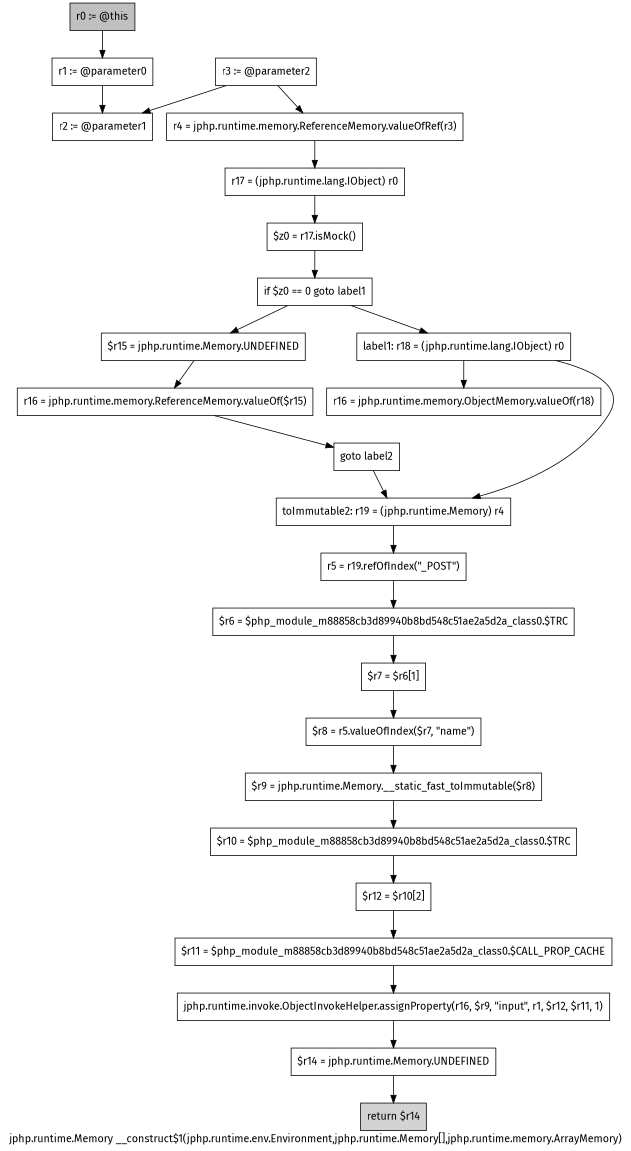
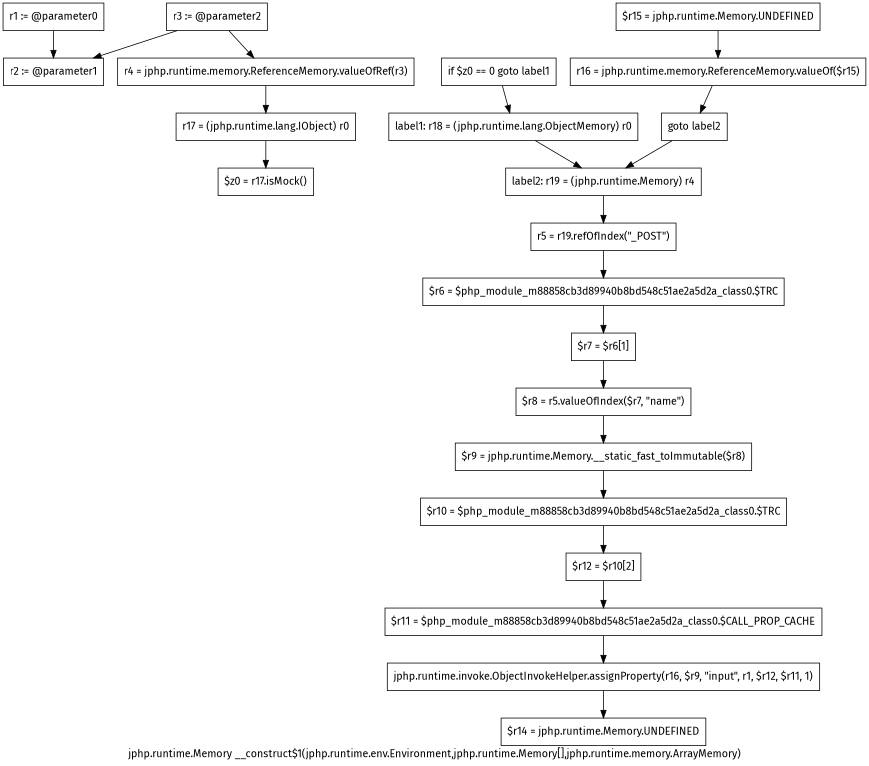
node "r0 := @this": removed
edge "$z0 = r17.isMock()" -> "if $z0 == 0 goto label1": removed
edge "if $z0 == 0 goto label1" -> "$r15 = jphp.runtime.Memory.UNDEFINED": removed
node "label1: r18 = (jphp.runtime.lang.IObject) r0": label "label1: r18 = (jphp.runtime.lang.IObject) r0" -> "label1: r18 = (jphp.runtime.lang.ObjectMemory) r0"
node "r16 = jphp.runtime.memory.ObjectMemory.valueOf(r18)": removed
node "toImmutable2: r19 = (jphp.runtime.Memory) r4": label "toImmutable2: r19 = (jphp.runtime.Memory) r4" -> "label2: r19 = (jphp.runtime.Memory) r4"
node "return $r14": removed
